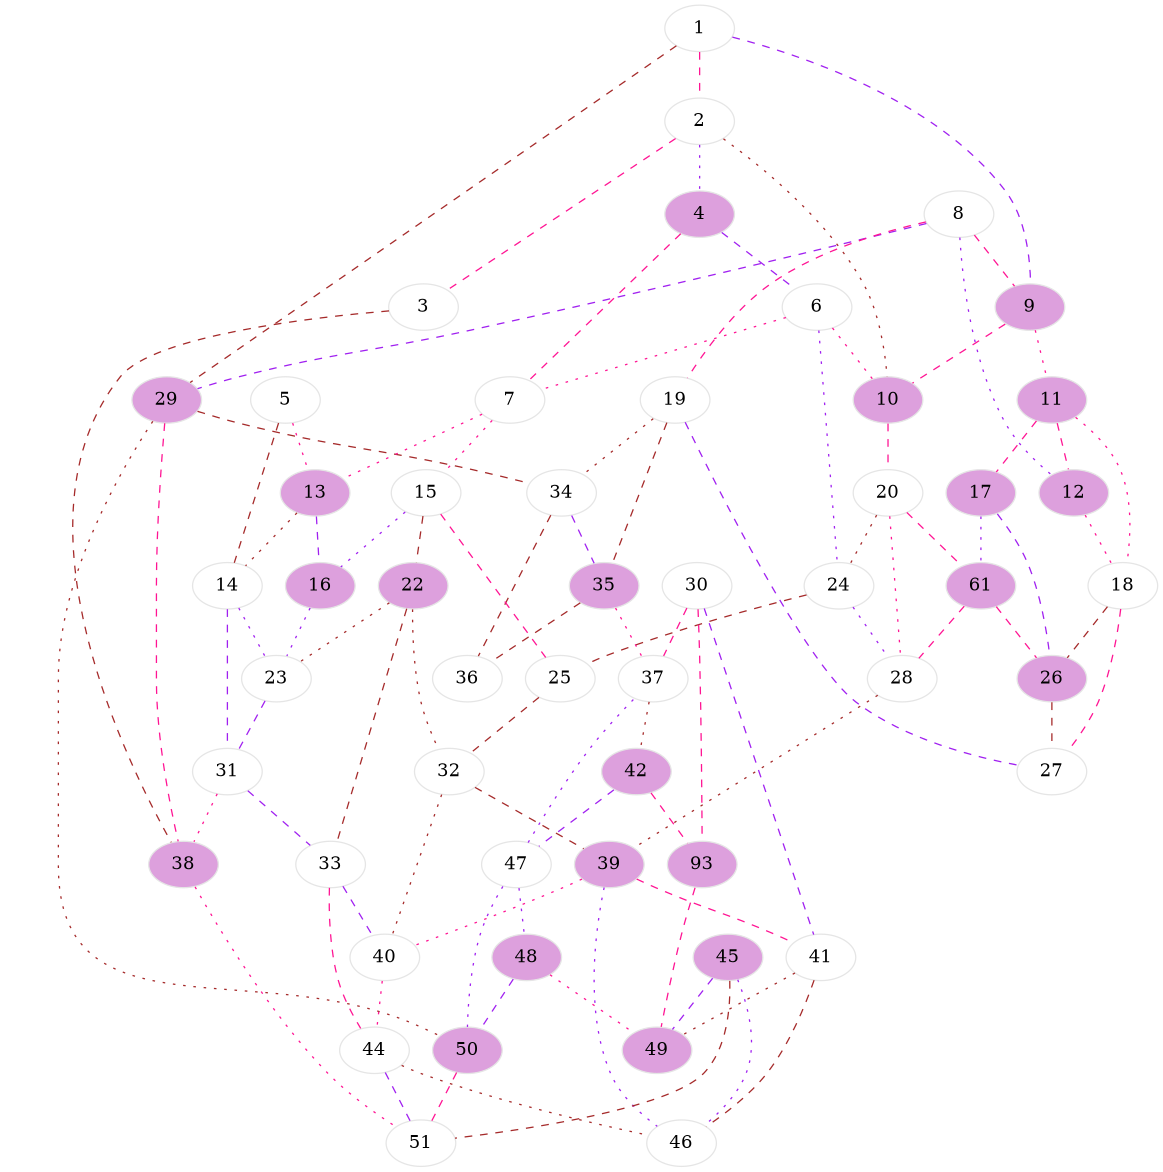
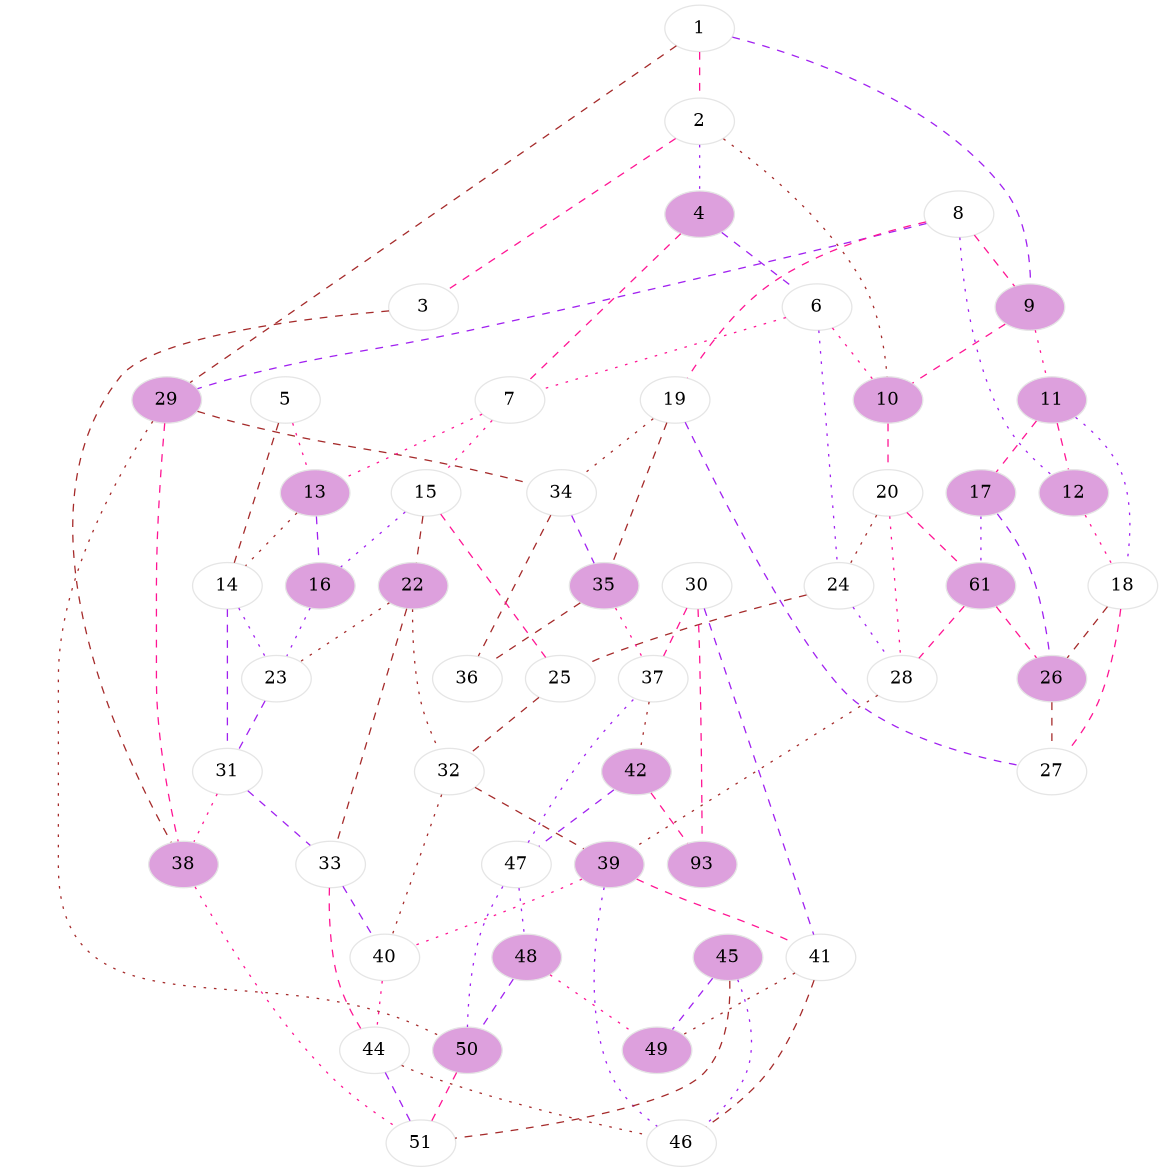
edge "11" -- "18": color deeppink -> purple
edge "93" -- "49": removed
